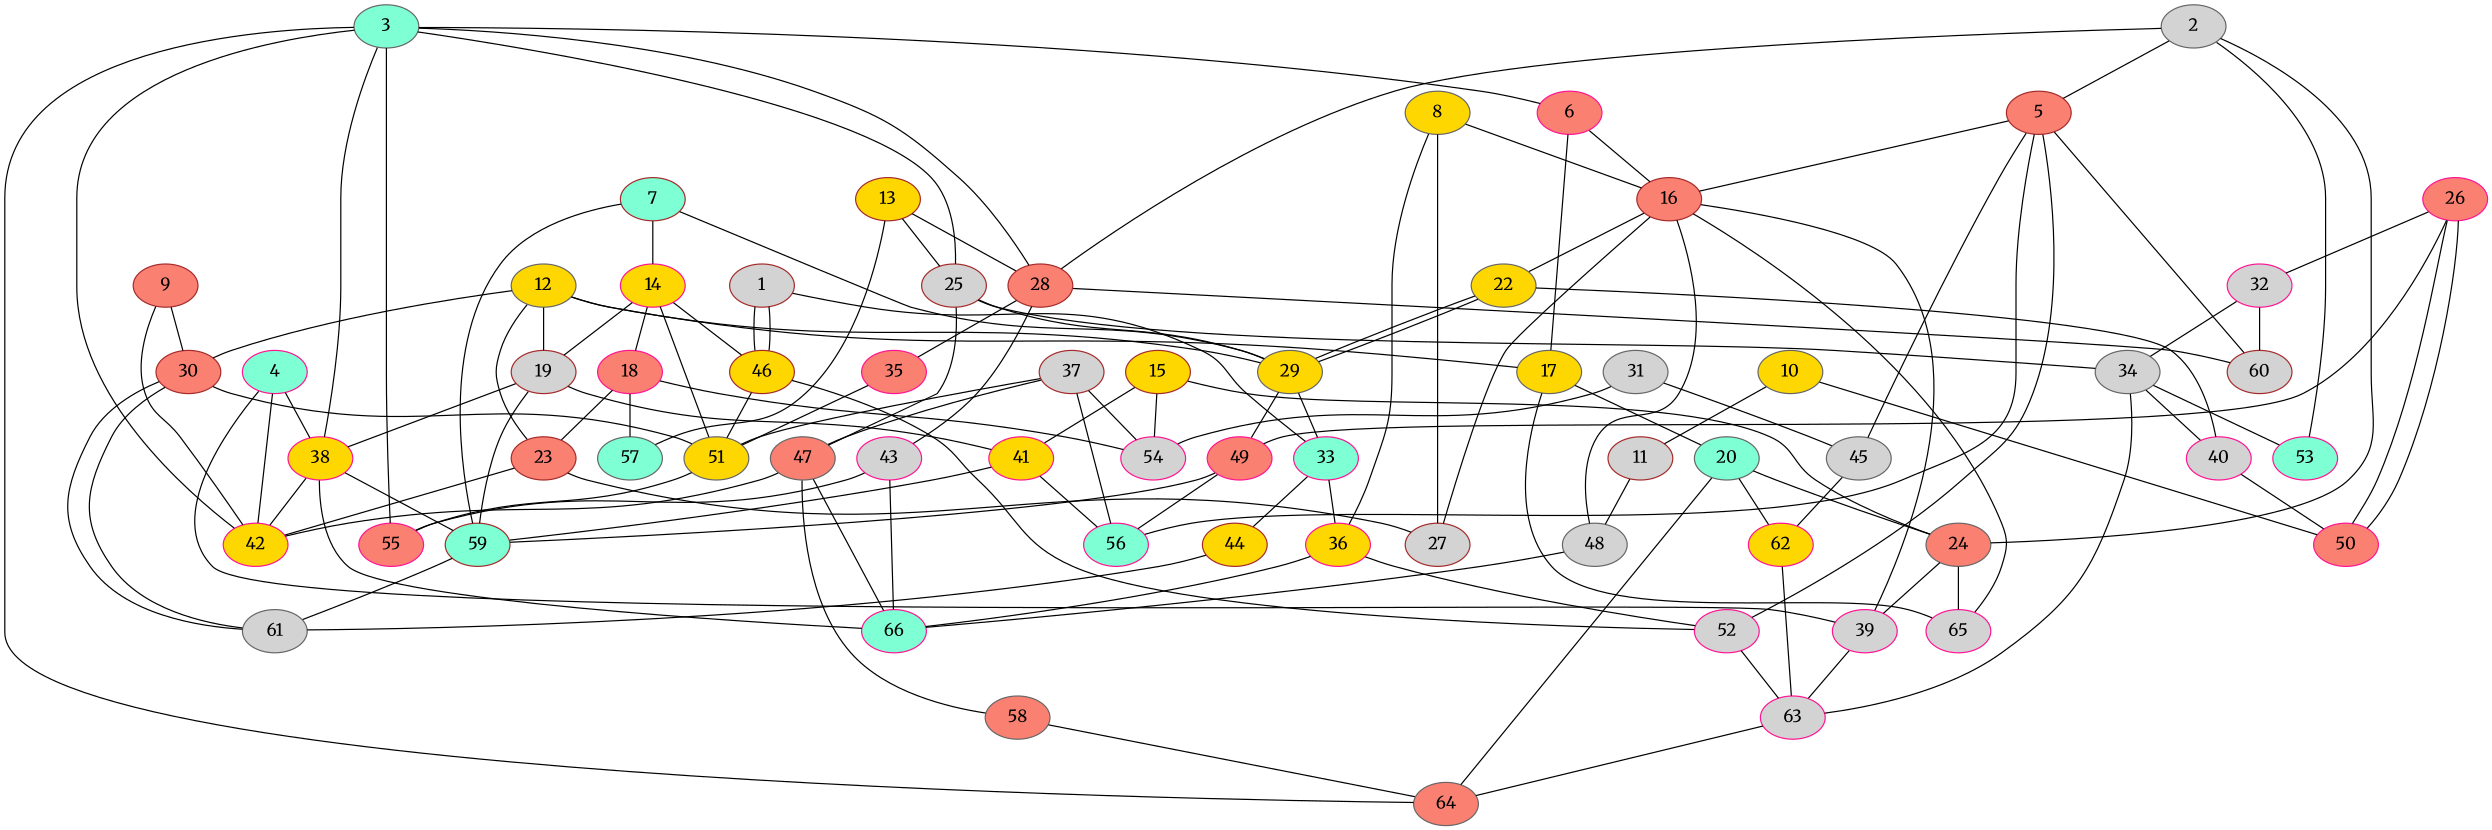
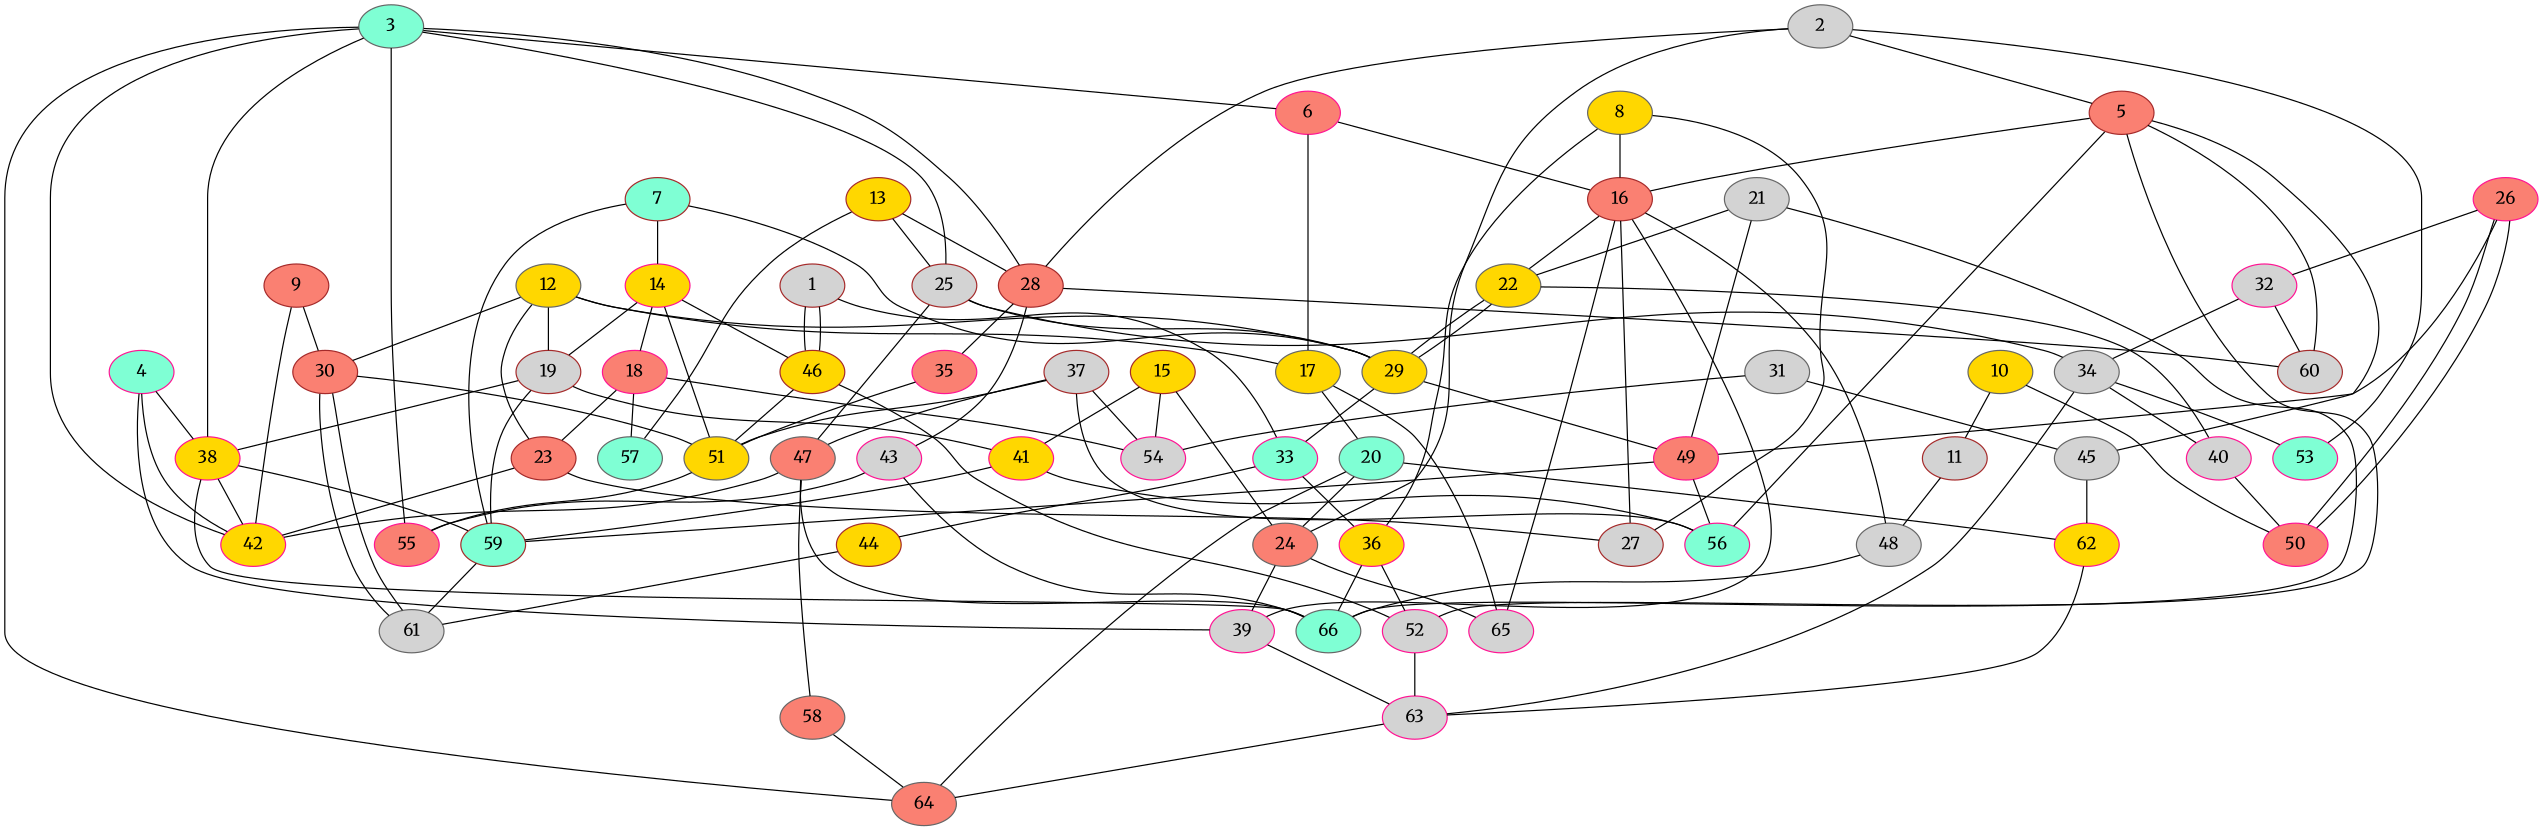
node "21": added
node "66": color deeppink -> gray40
